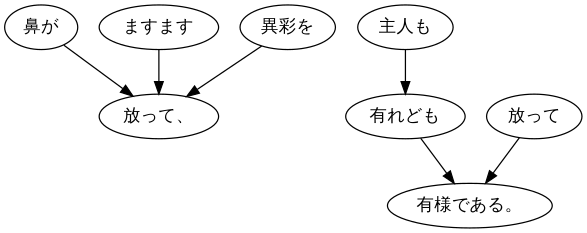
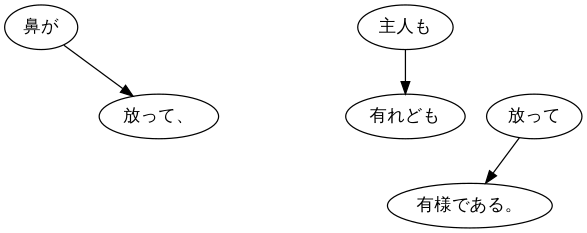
node "ますます": removed
node "異彩を": removed
edge "有れども" -> "有様である。": removed
